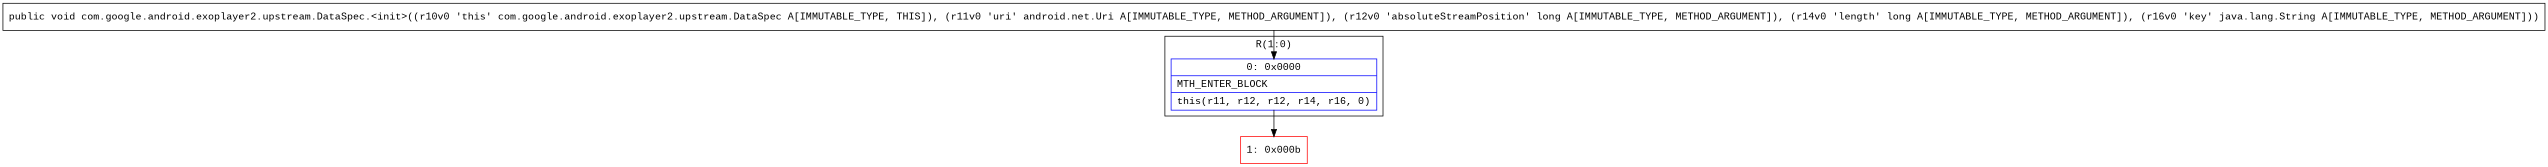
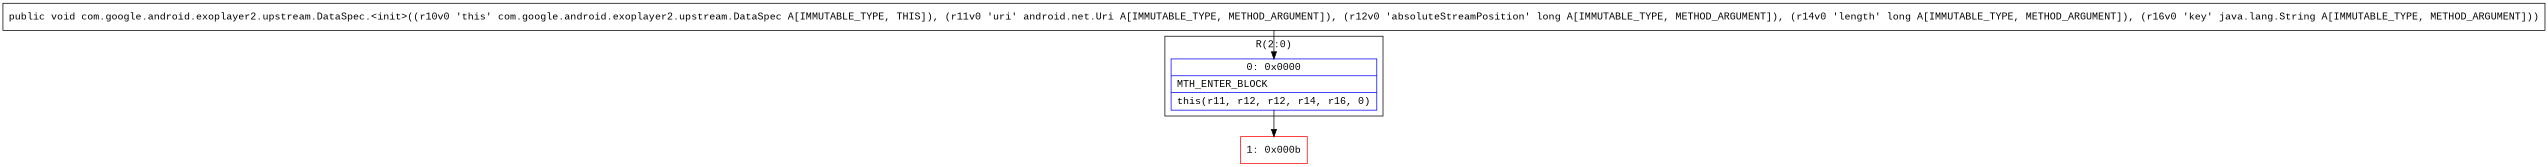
cluster "R(1:0)": label "R(1:0)" -> "R(2:0)"
